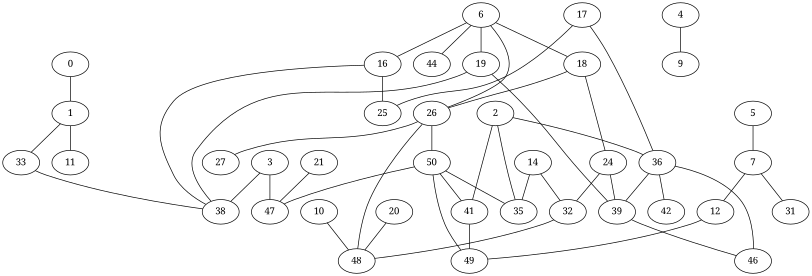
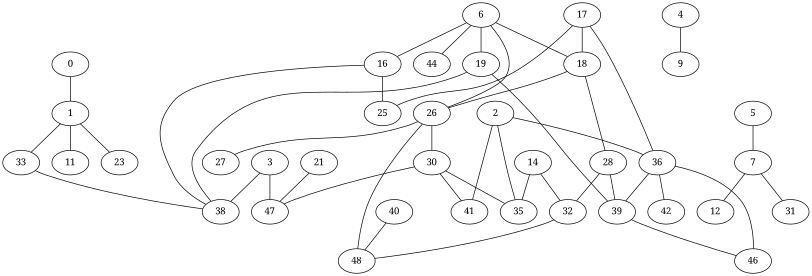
edge "17" -- "18": added
node "23": added
node "50": label "50" -> "30"
node "24": label "24" -> "28"
node "10": removed
node "20": label "20" -> "40"
node "49": removed
